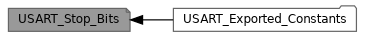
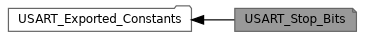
edge "USART_Exported_Constants" -> "USART_Stop_Bits": reversed
